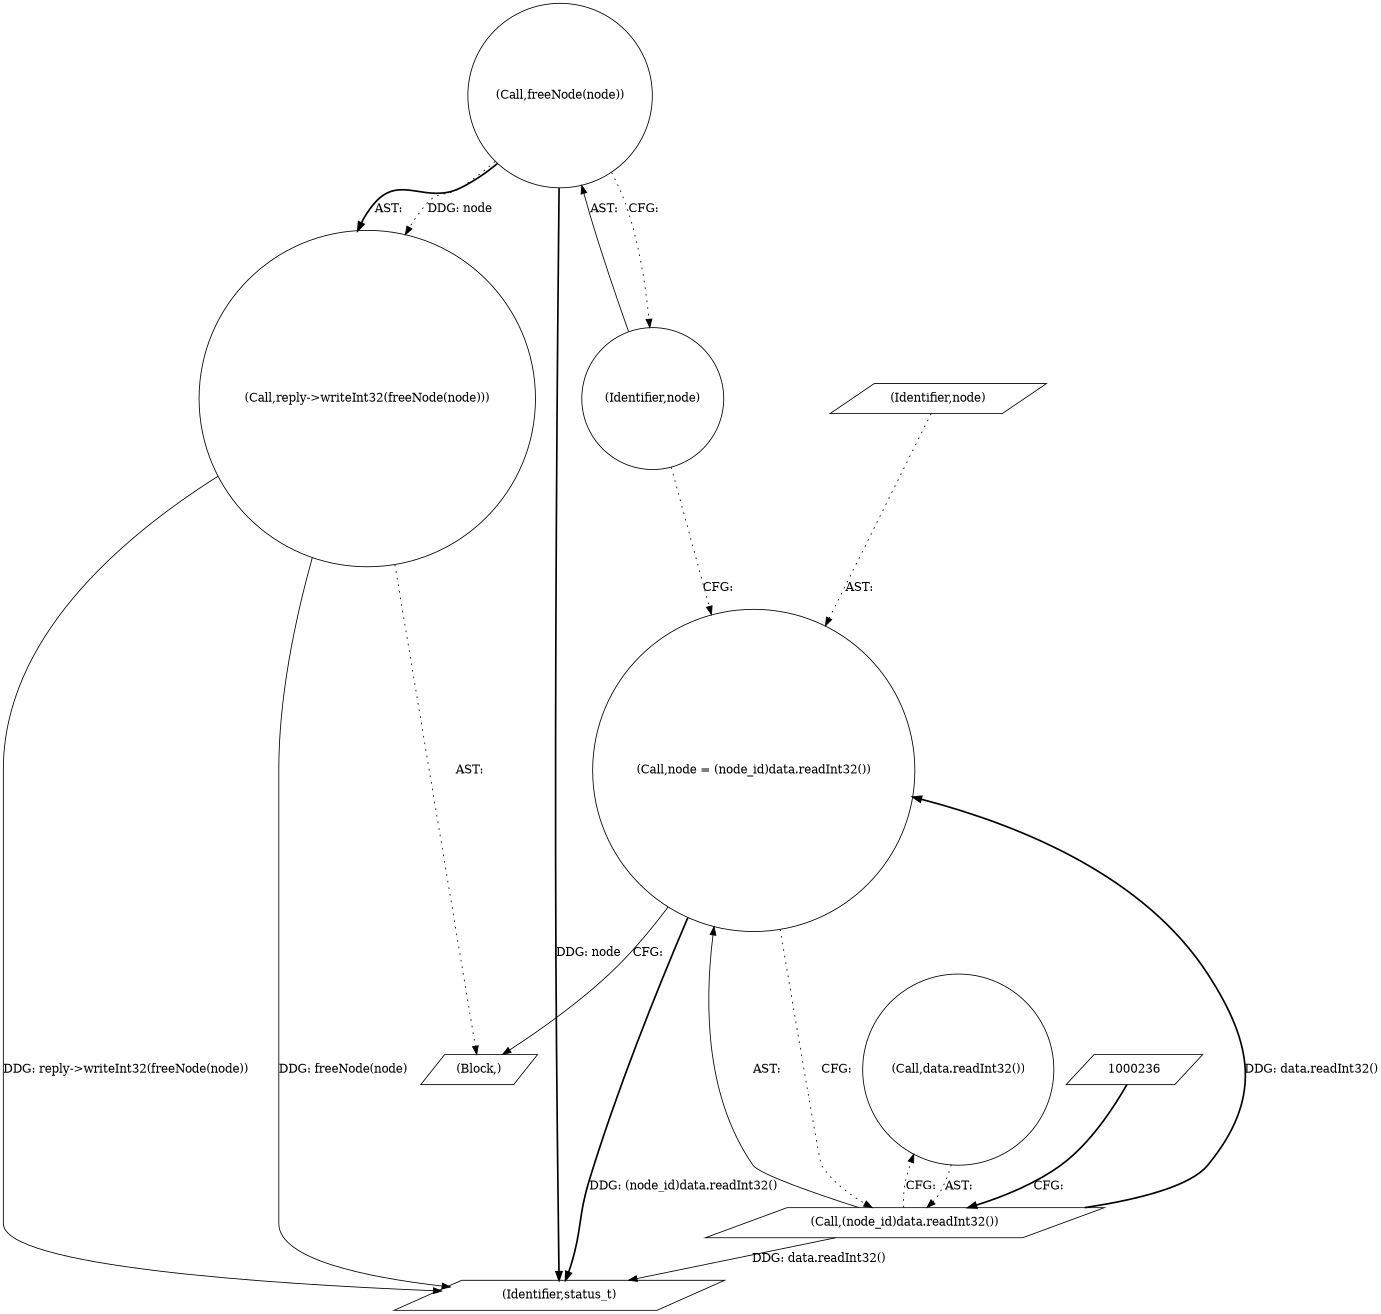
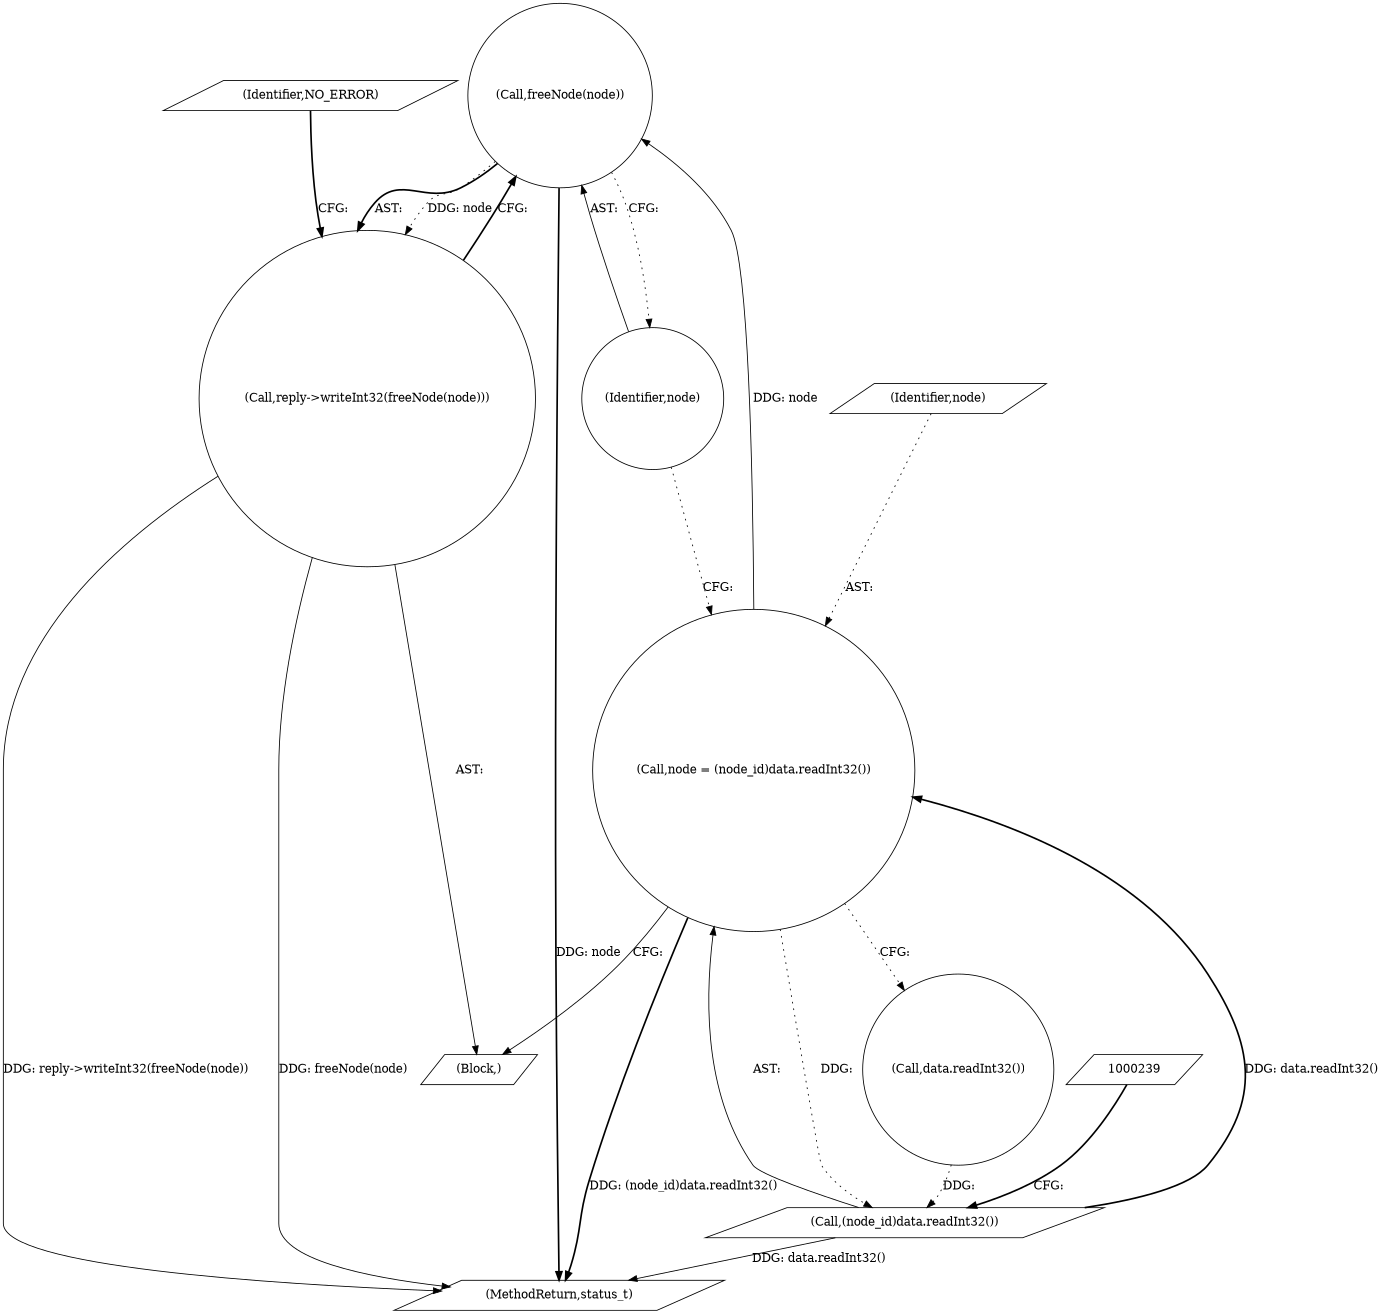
node "(Identifier,NO_ERROR)": added
edge "(Call,reply->writeInt32(freeNode(node)))" -> "(Call,freeNode(node))": added, label "CFG:"
edge "(Call,node = (node_id)data.readInt32())" -> "(Call,freeNode(node))": added, label "DDG: node"
edge "(Call,reply->writeInt32(freeNode(node)))" -> "(Block,)": style dotted -> solid
edge "(Call,node = (node_id)data.readInt32())" -> "(Call,(node_id)data.readInt32())": label "CFG: " -> "DDG: "
node "1000236": label "1000236" -> "1000239"
edge "(Call,(node_id)data.readInt32())" -> "(Call,data.readInt32())": now "(Call,node = (node_id)data.readInt32())" -> "(Call,data.readInt32())"
edge "(Call,data.readInt32())" -> "(Call,(node_id)data.readInt32())": label "AST: " -> "DDG: "
node "(Identifier,status_t)": label "(Identifier,status_t)" -> "(MethodReturn,status_t)"
